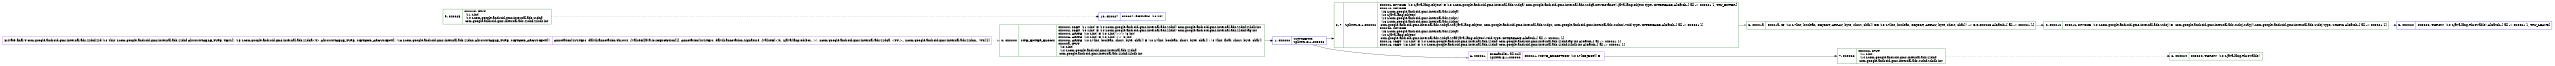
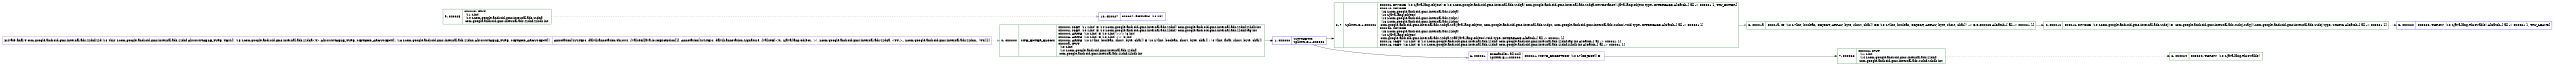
edge "9: 0x0025" -> "10: 0x0027": arrowhead diamond -> onormal
